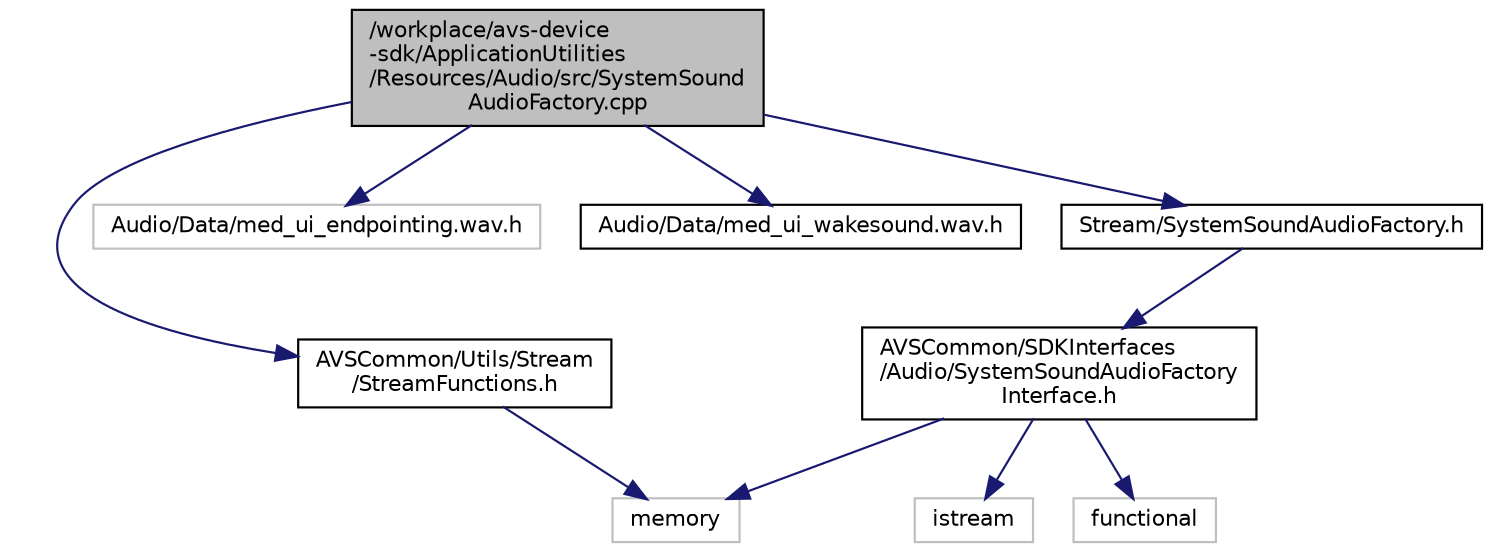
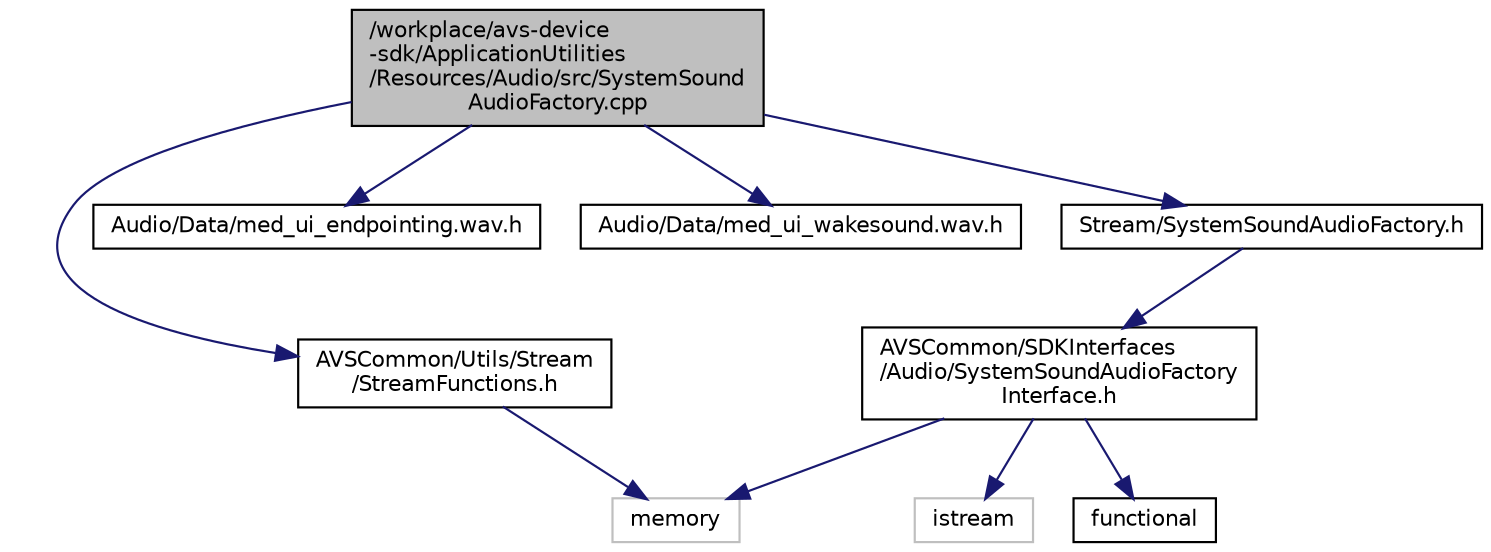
node "Audio/Data/med_ui_endpointing.wav.h": color grey75 -> black
node "functional": color grey75 -> black
